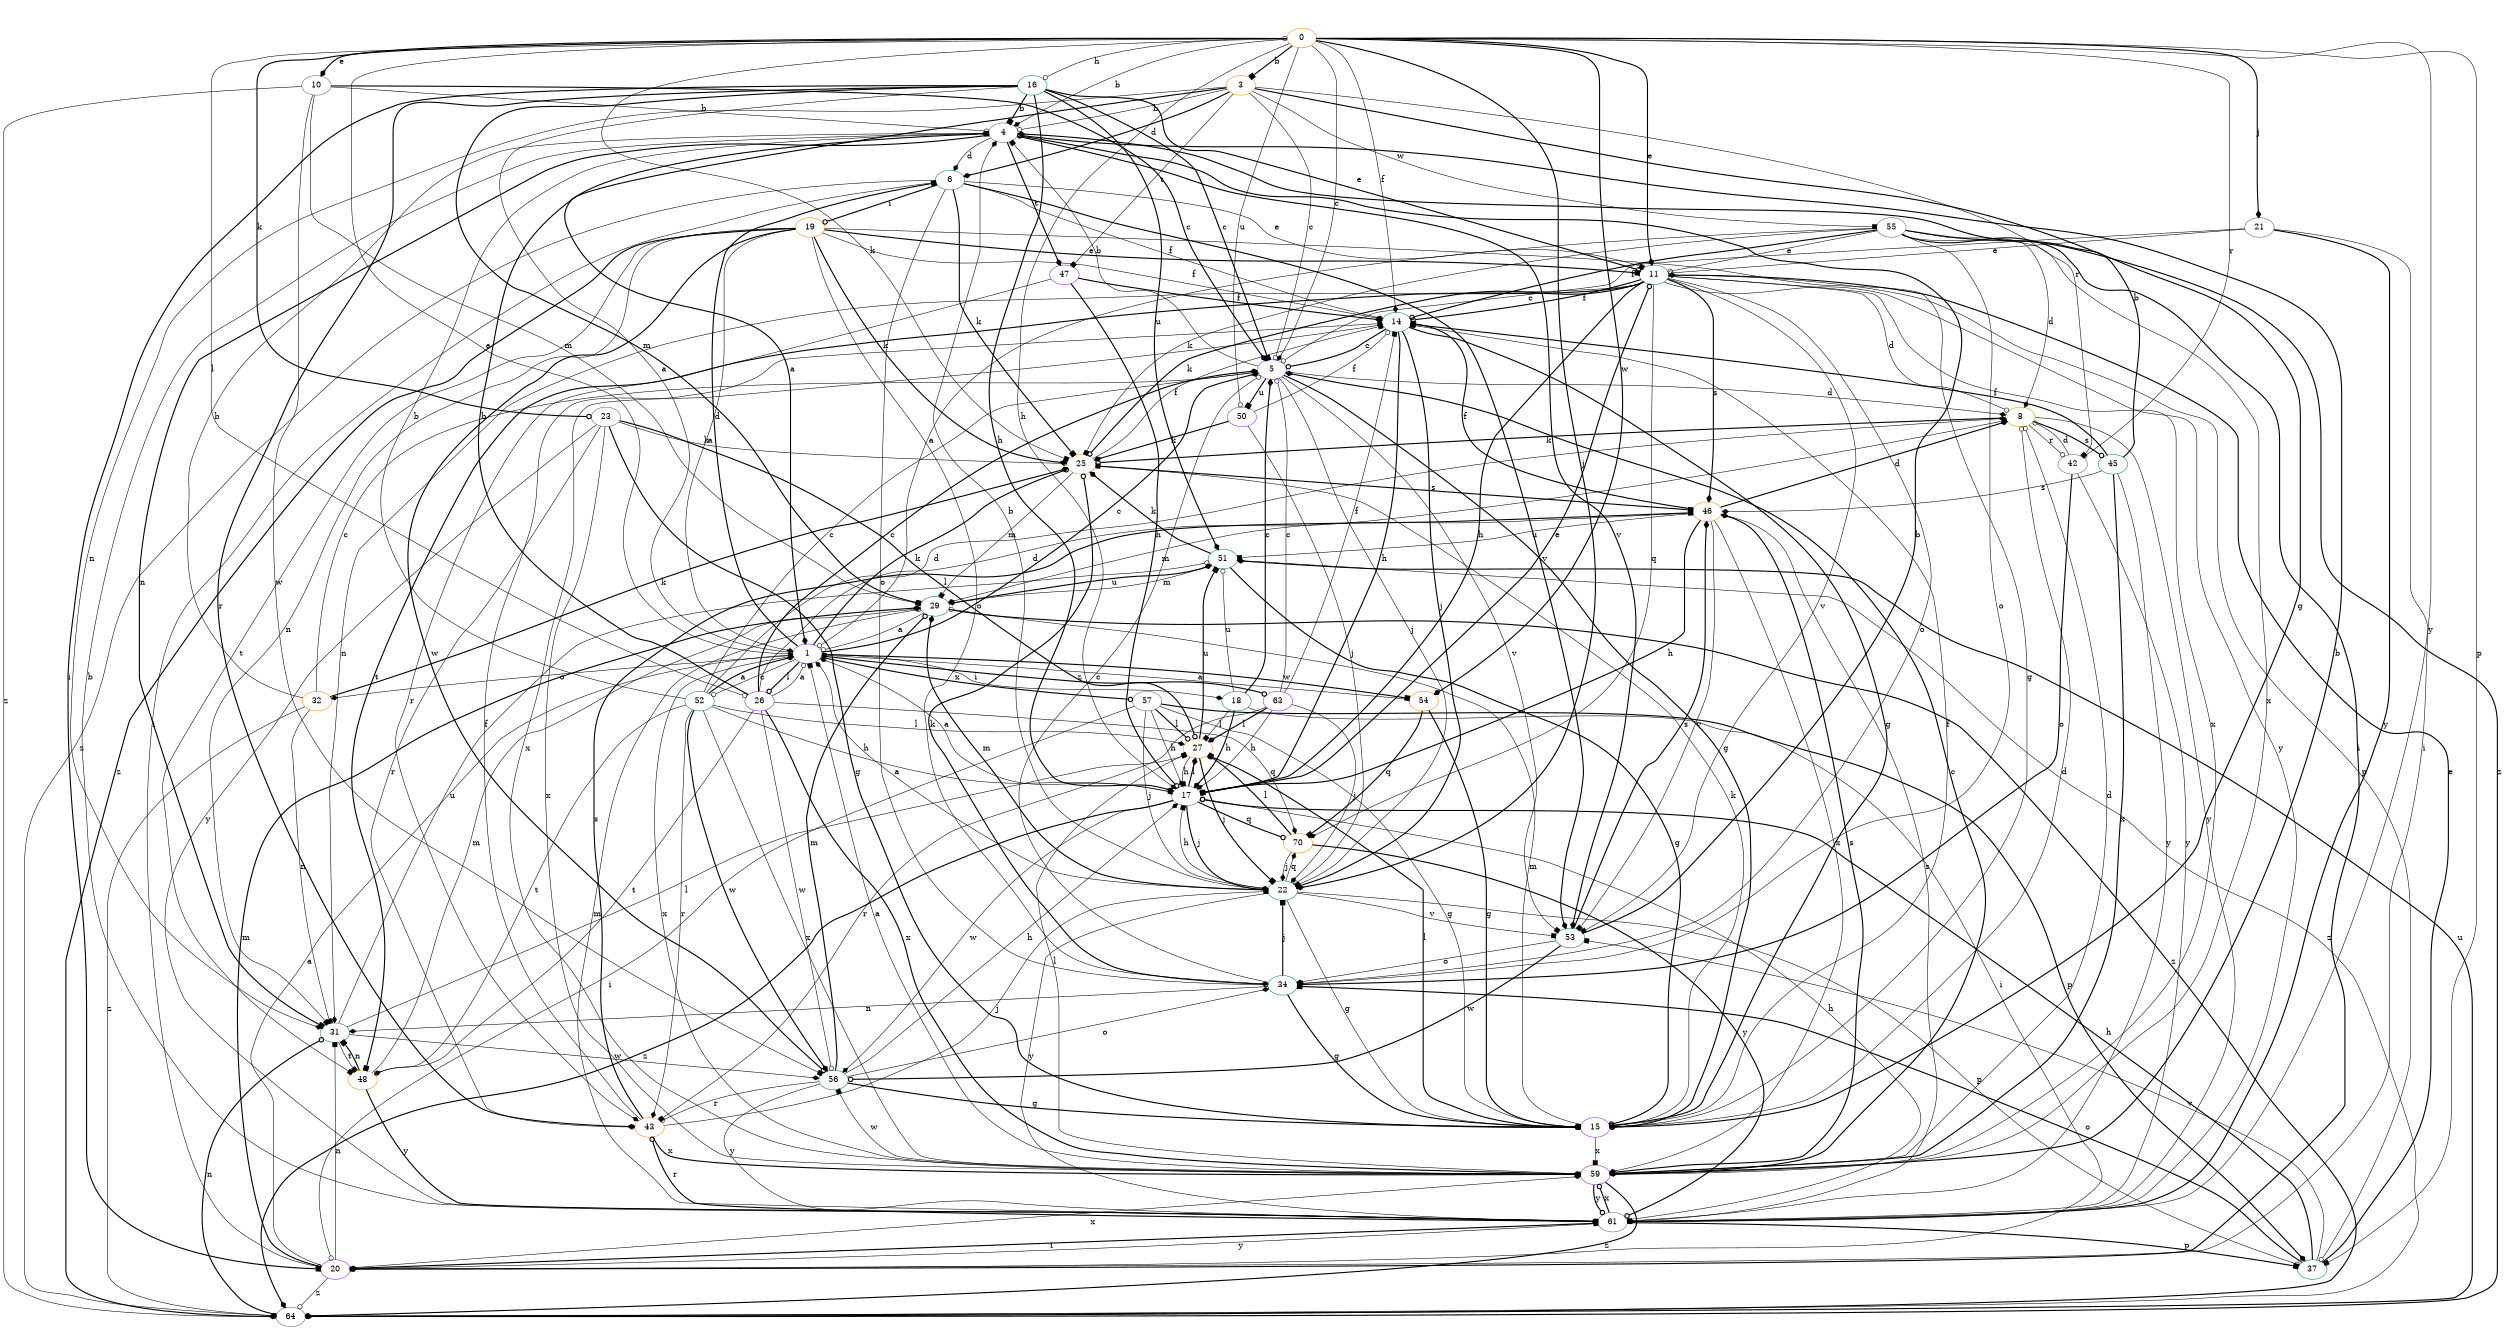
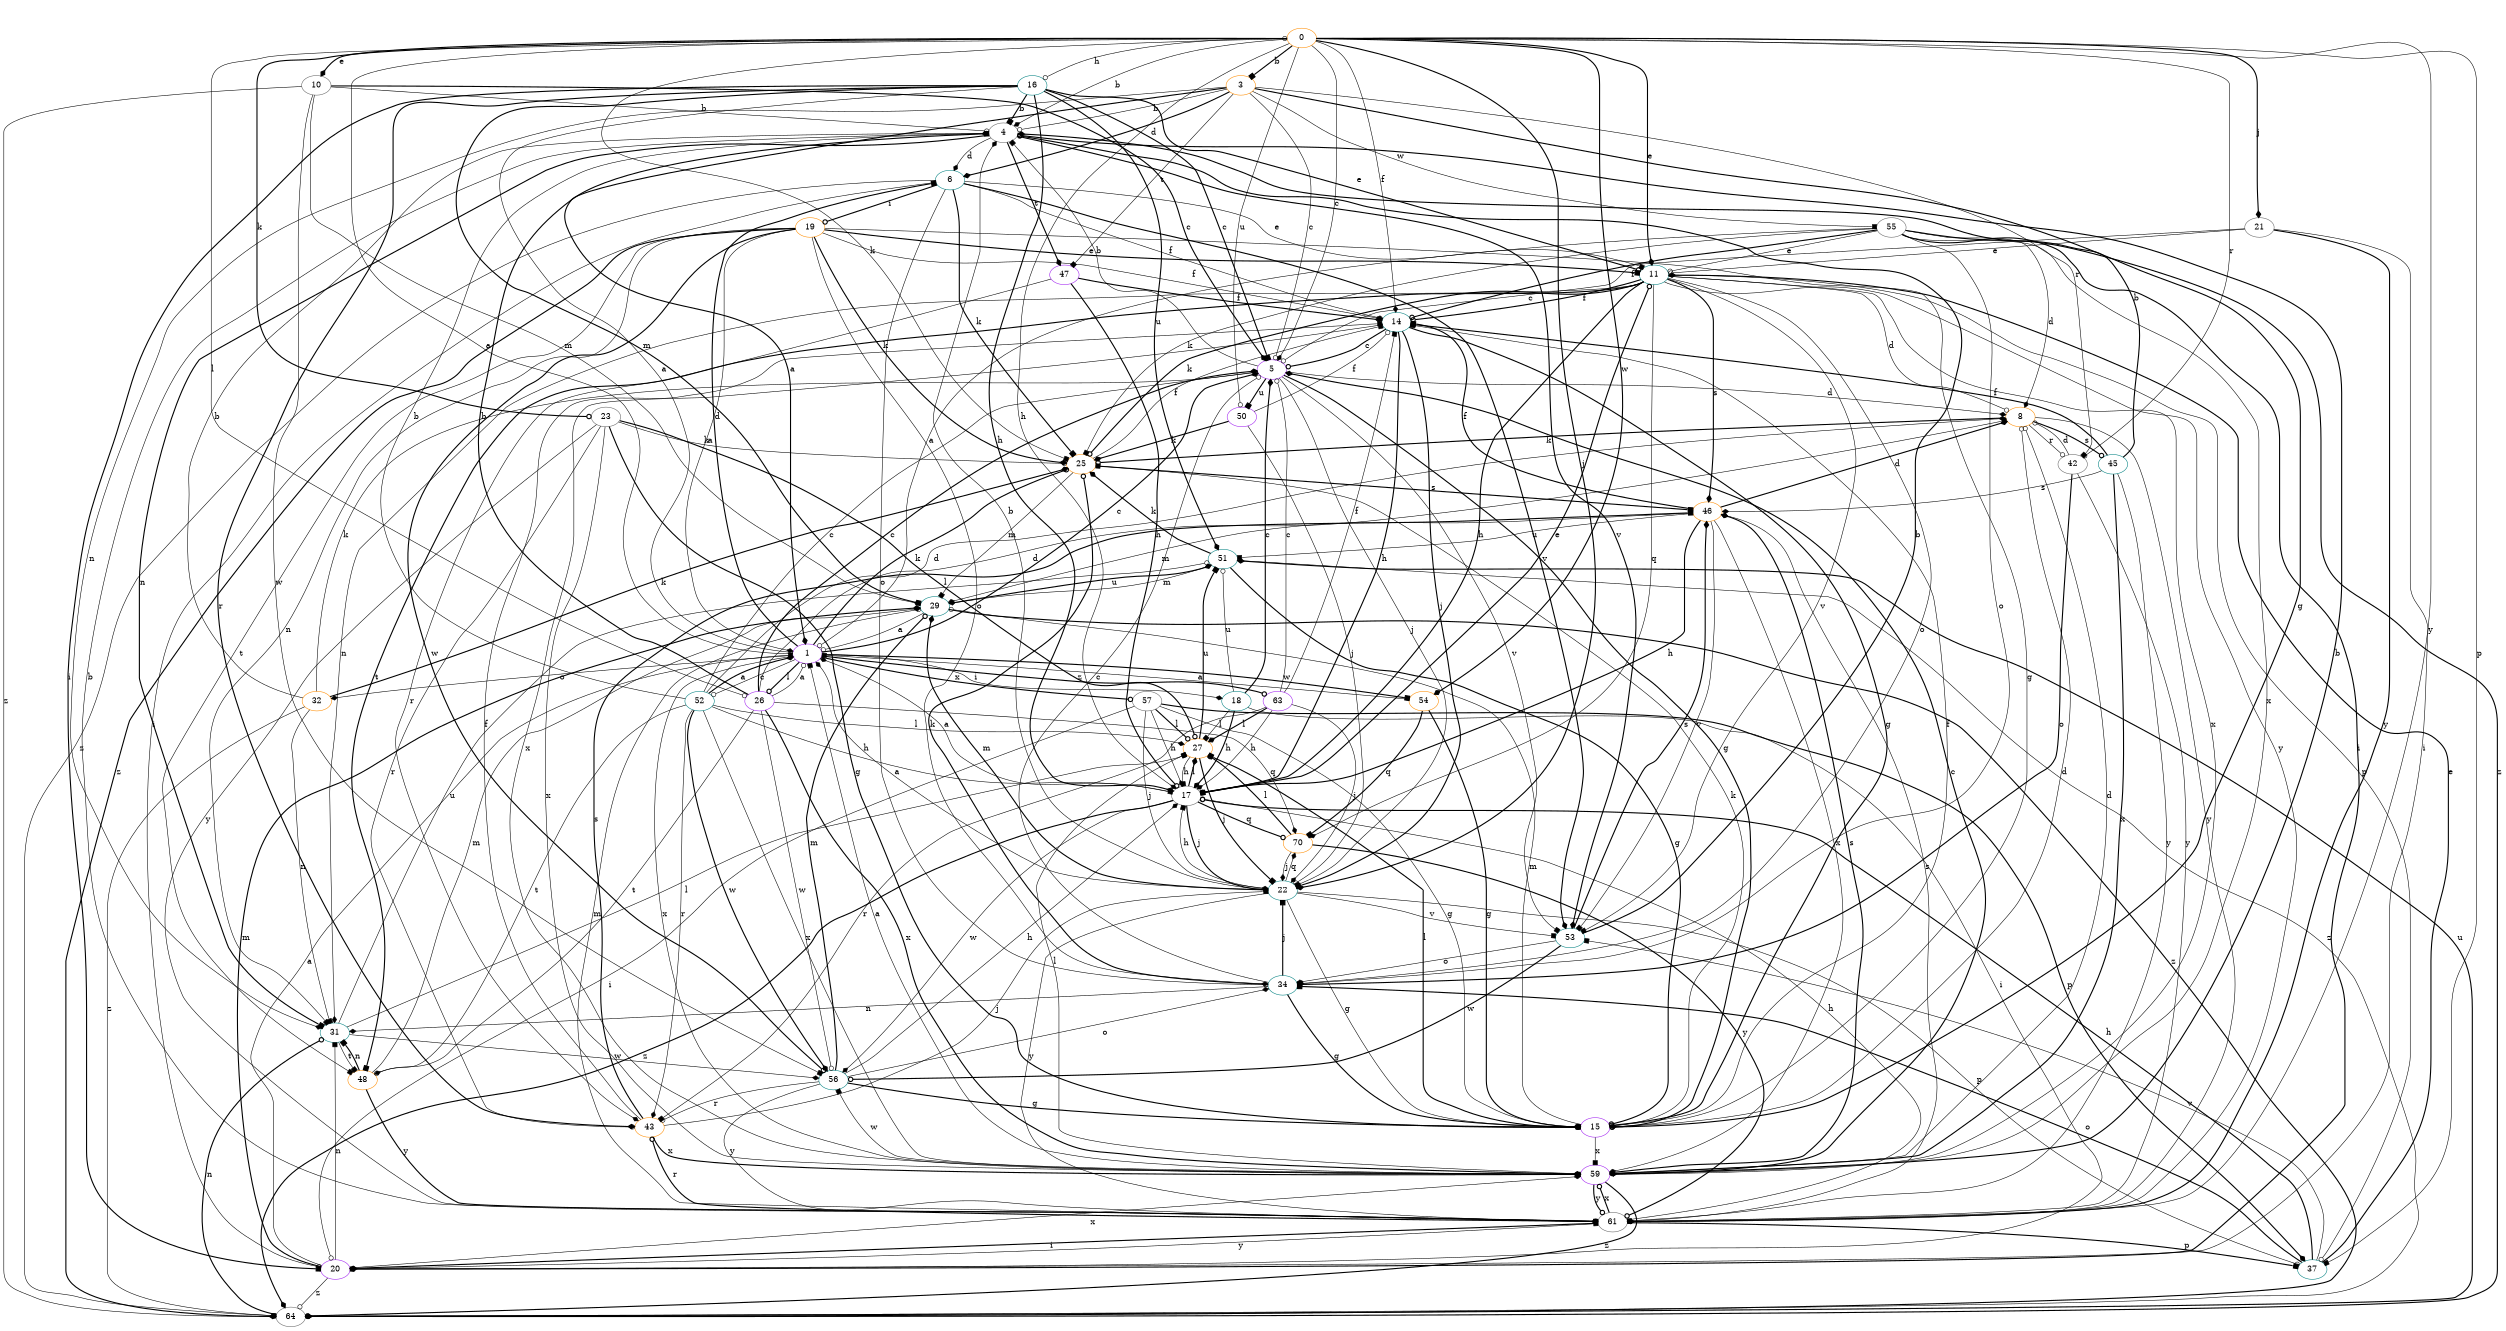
edge "32" -> "5": label "c" -> "k"
